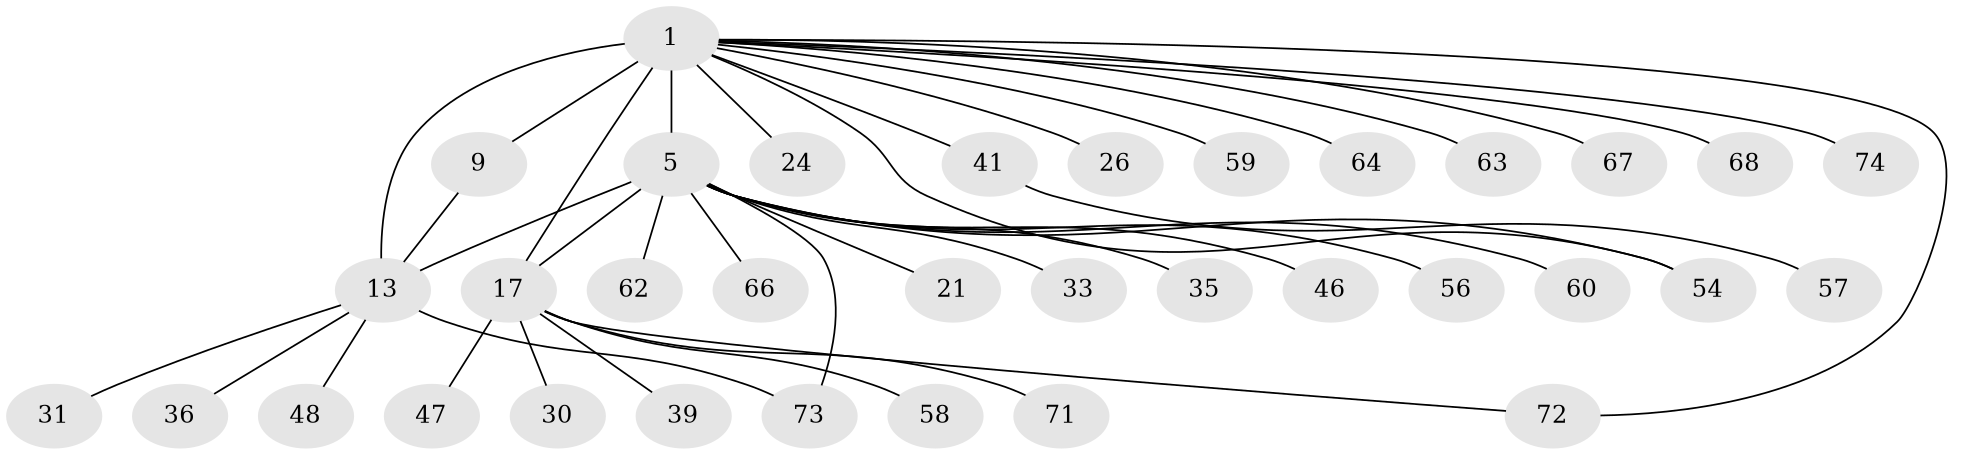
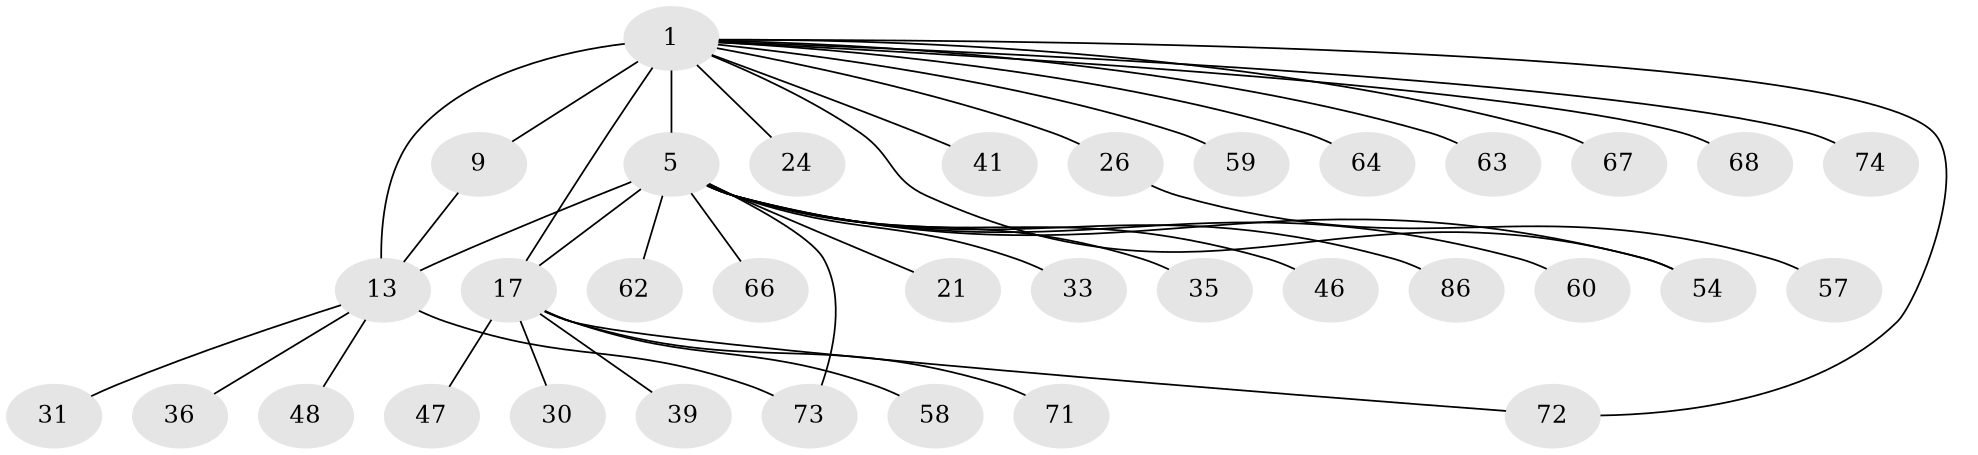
edge "41" -- "57": now "26" -- "57"
node "56": label "56" -> "86"
